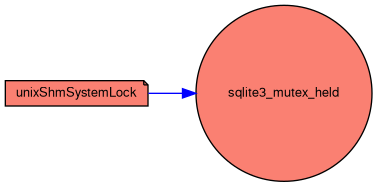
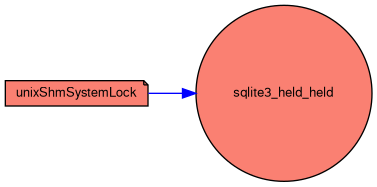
node "sqlite3_mutex_held": label "sqlite3_mutex_held" -> "sqlite3_held_held"
